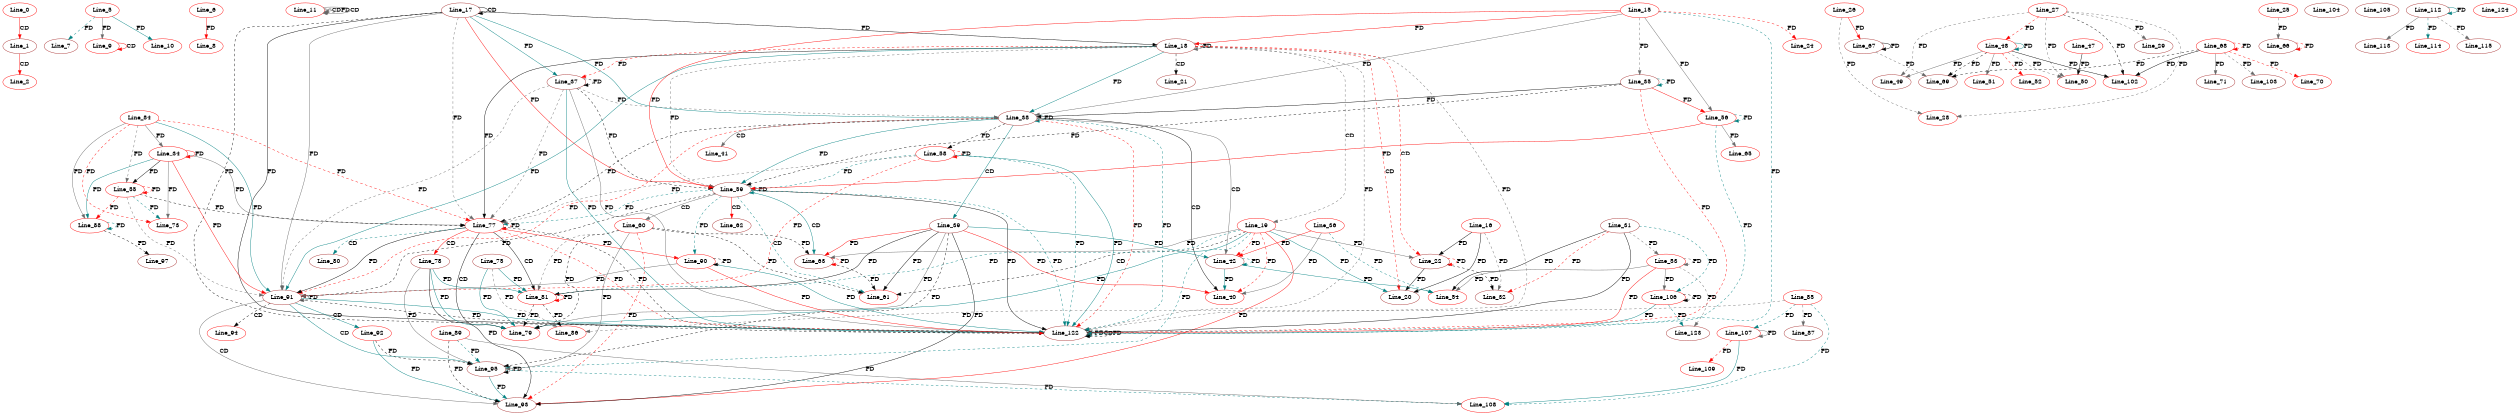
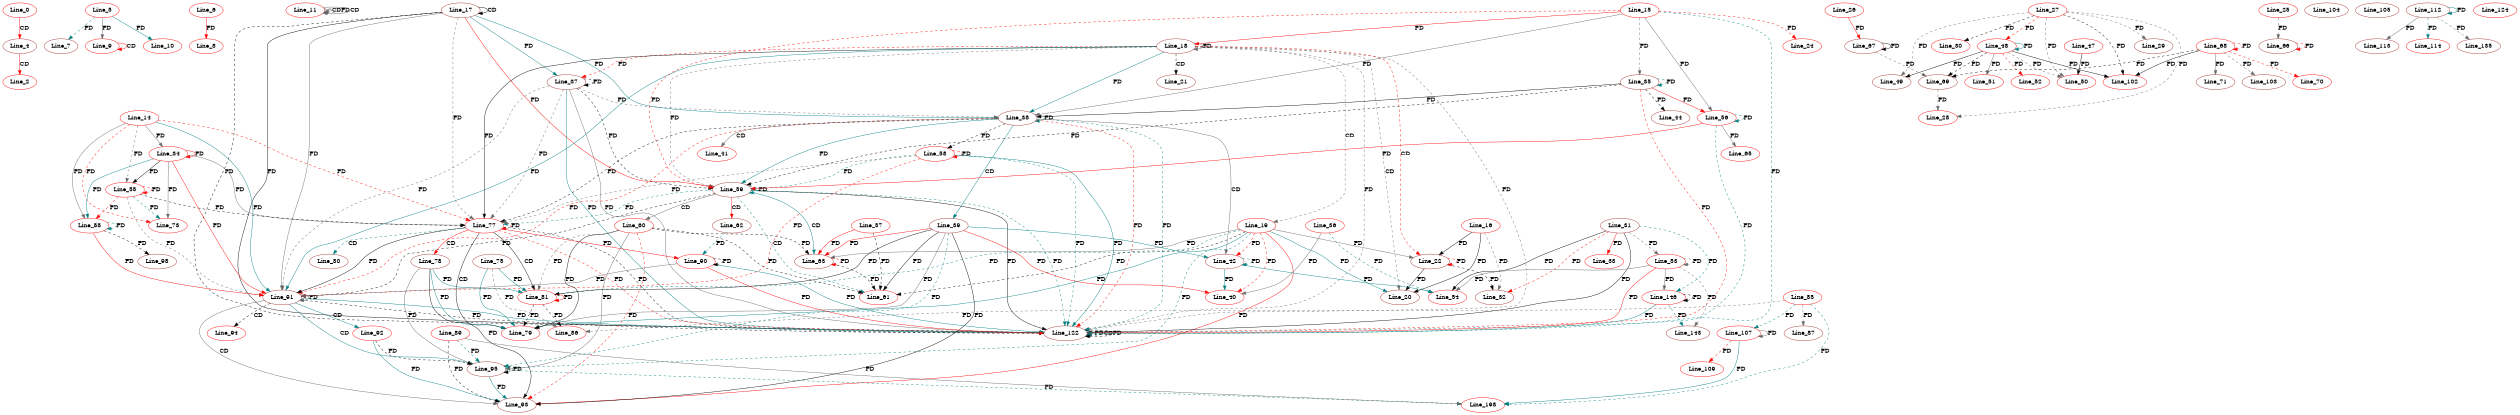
edge "Line_15" -> "Line_59": style solid -> dashed
edge "Line_17" -> "Line_18": removed, label "FD"
node "Line_1": label "Line_1" -> "Line_4"
node "Line_30": added
node "Line_115": label "Line_115" -> "Line_135"
edge "Line_48" -> "Line_49": color gray40 -> black
edge "Line_26" -> "Line_28": now "Line_69" -> "Line_28"
edge "Line_18" -> "Line_20": color red -> gray40
node "Line_84": label "Line_84" -> "Line_14"
node "Line_44": added
edge "Line_38" -> "Line_40": removed, label "CD"
edge "Line_59" -> "Line_90": now "Line_62" -> "Line_90"
node "Line_57": added
edge "Line_36" -> "Line_42": removed, label "FD"
node "Line_97": label "Line_97" -> "Line_98"
edge "Line_19" -> "Line_61": label "CD" -> "FD"
node "Line_33": added
edge "Line_60" -> "Line_79": style dashed -> solid
edge "Line_88" -> "Line_91": added, label "FD"
node "Line_106": label "Line_106" -> "Line_146"
edge "Line_39" -> "Line_95": color black -> teal
node "Line_123": label "Line_123" -> "Line_143"
node "Line_108": label "Line_108" -> "Line_198"
